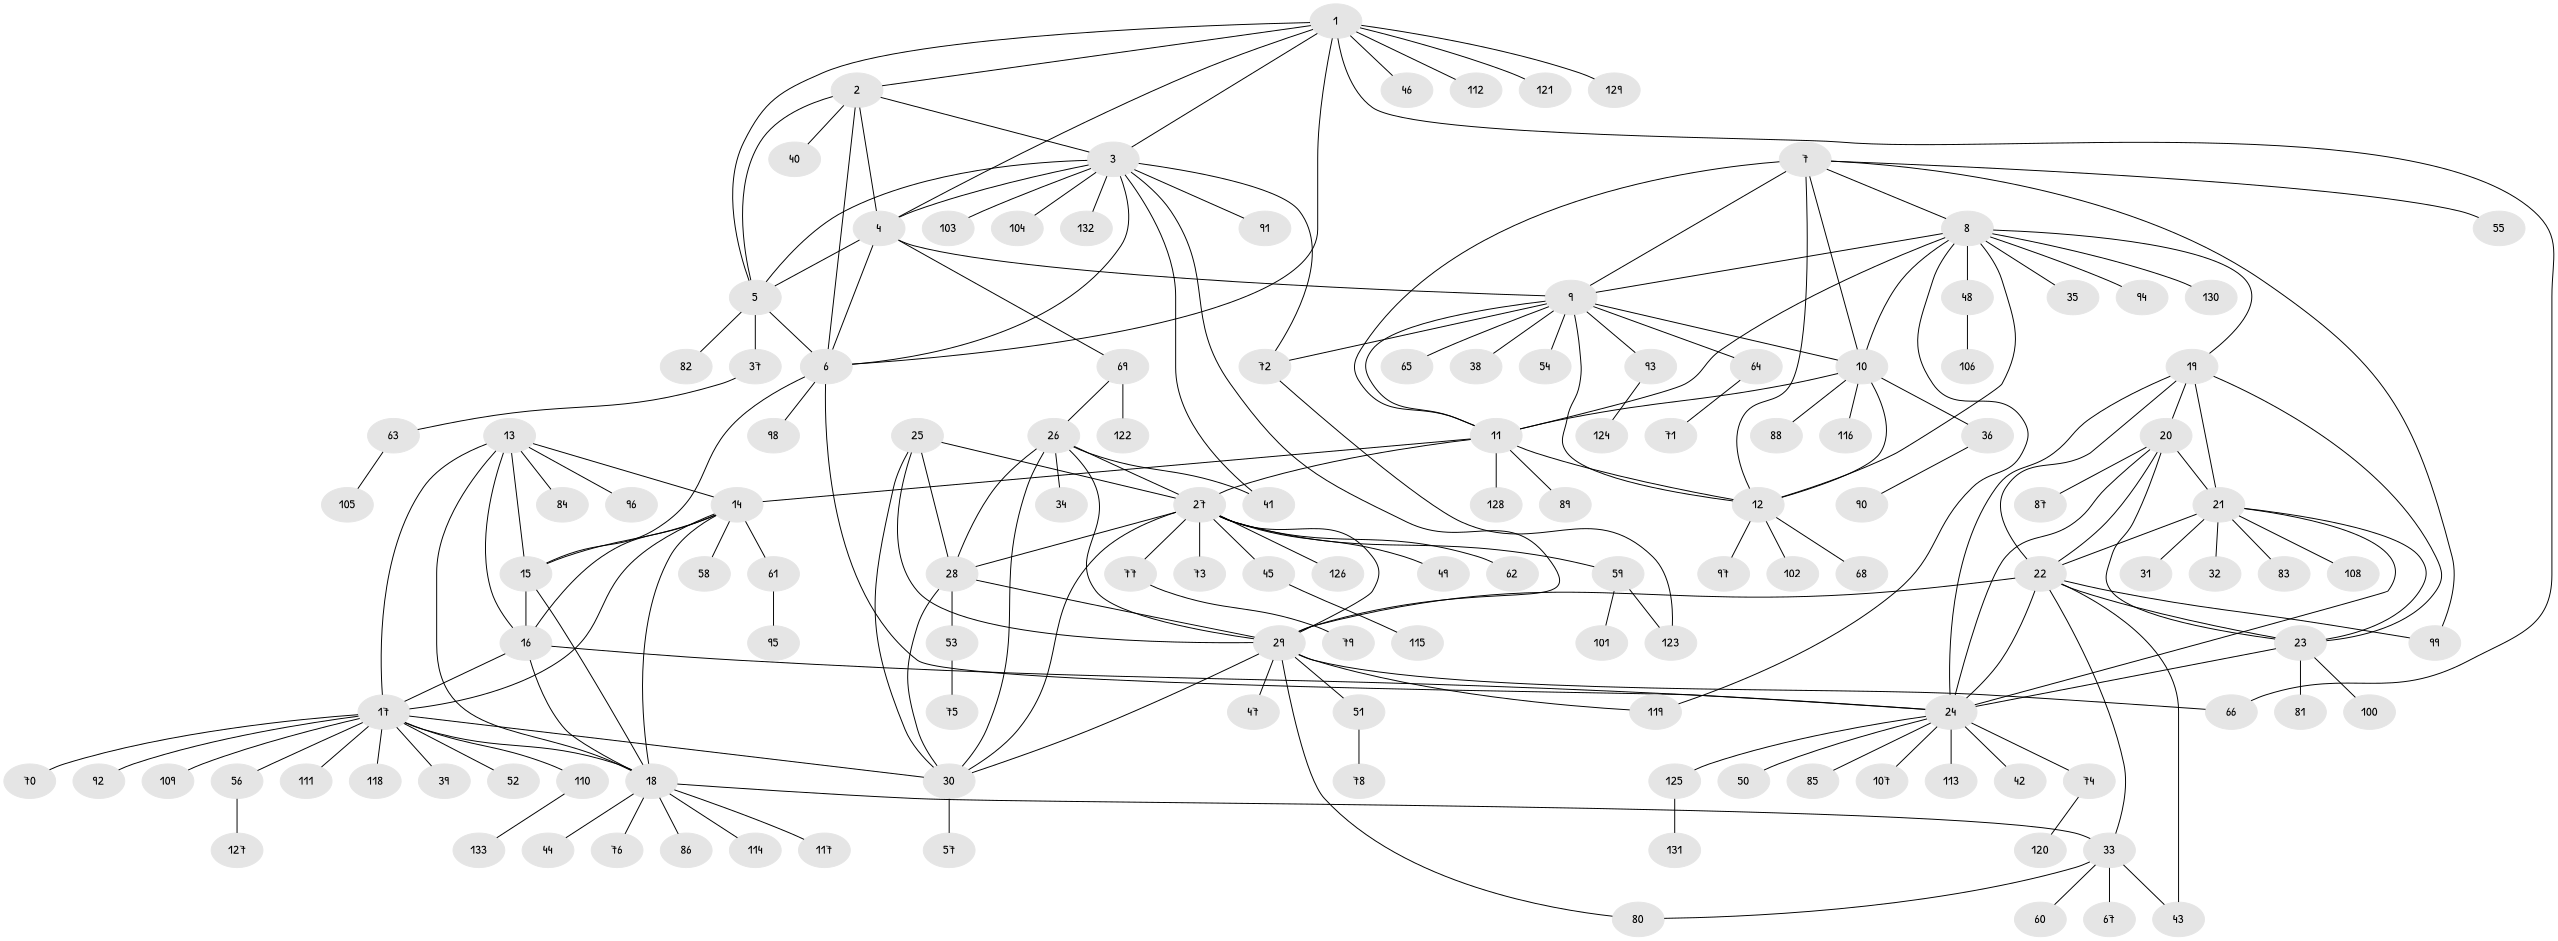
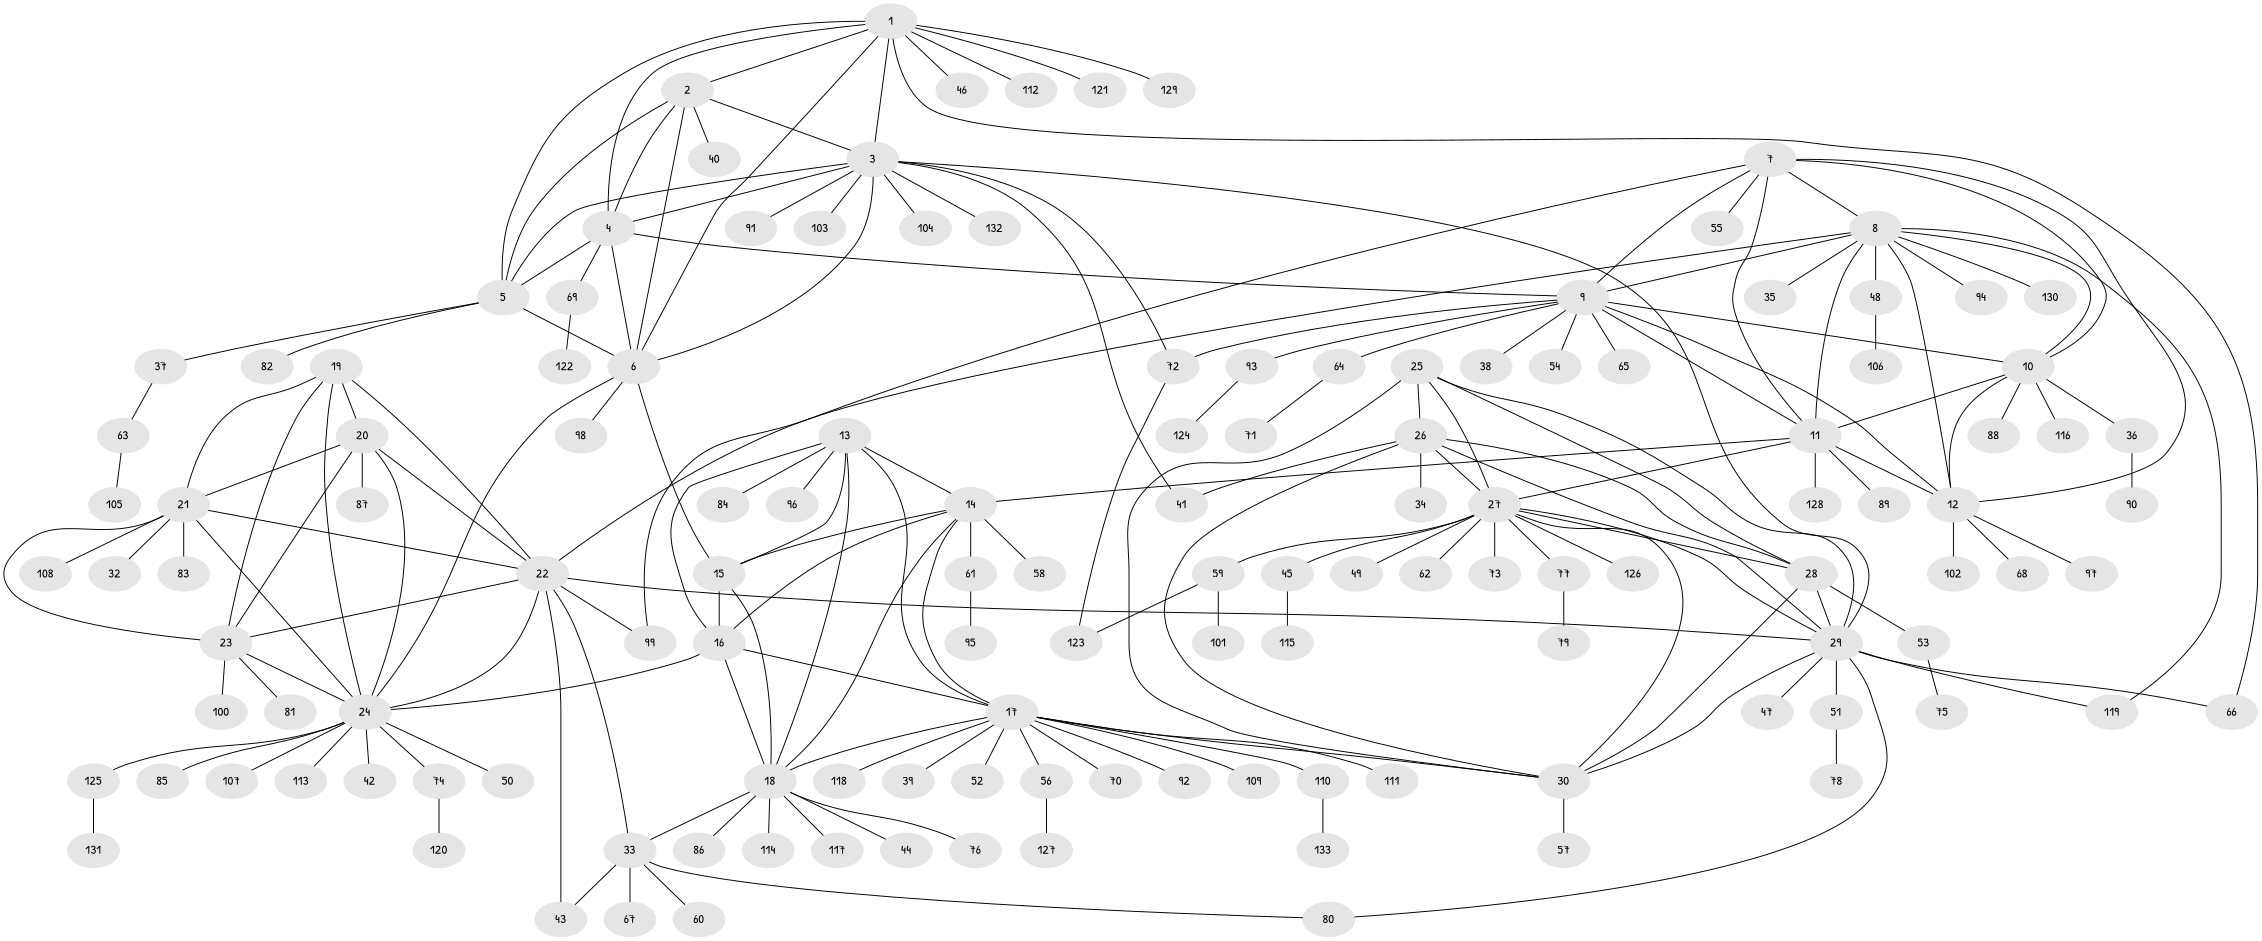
edge "8" -- "19": now "8" -- "22"
edge "69" -- "26": now "25" -- "26"
node "31": removed
